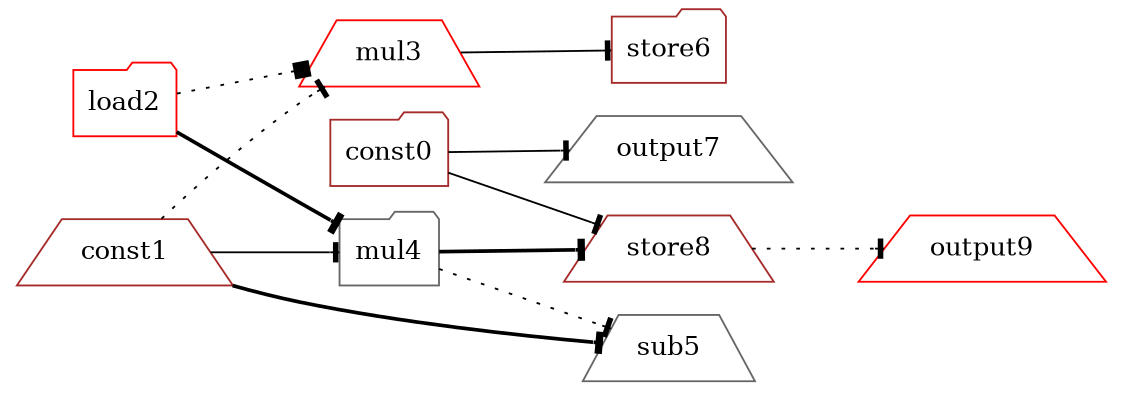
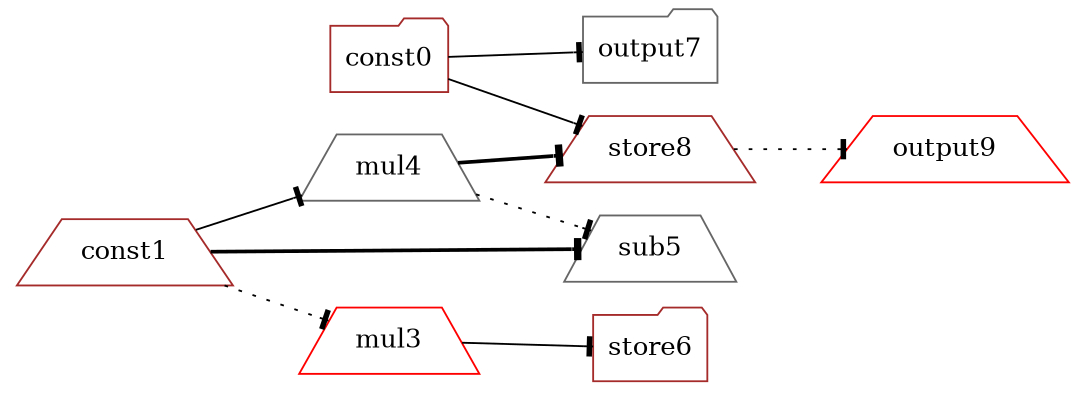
node "load2": removed
node "output7": shape trapezium -> folder
node "mul4": shape folder -> trapezium
